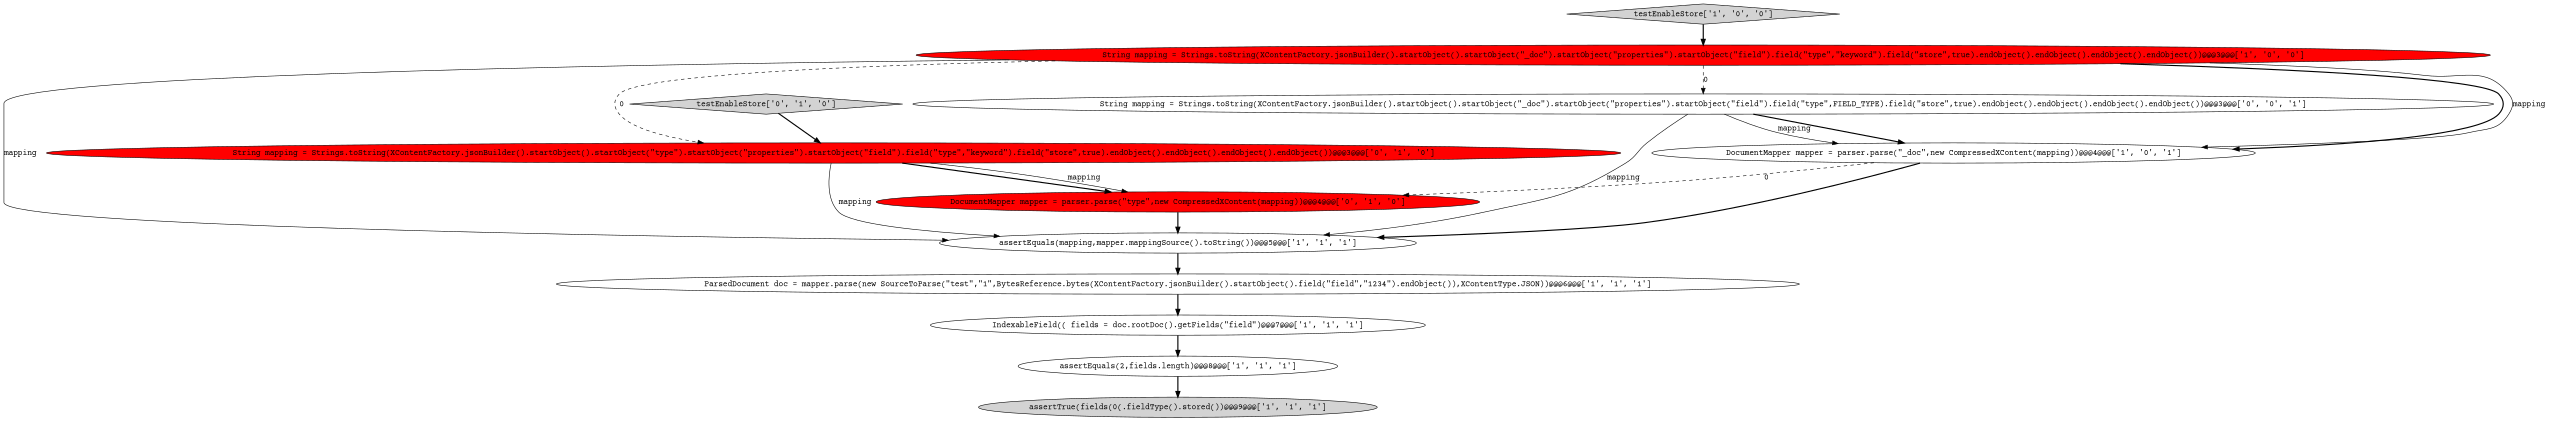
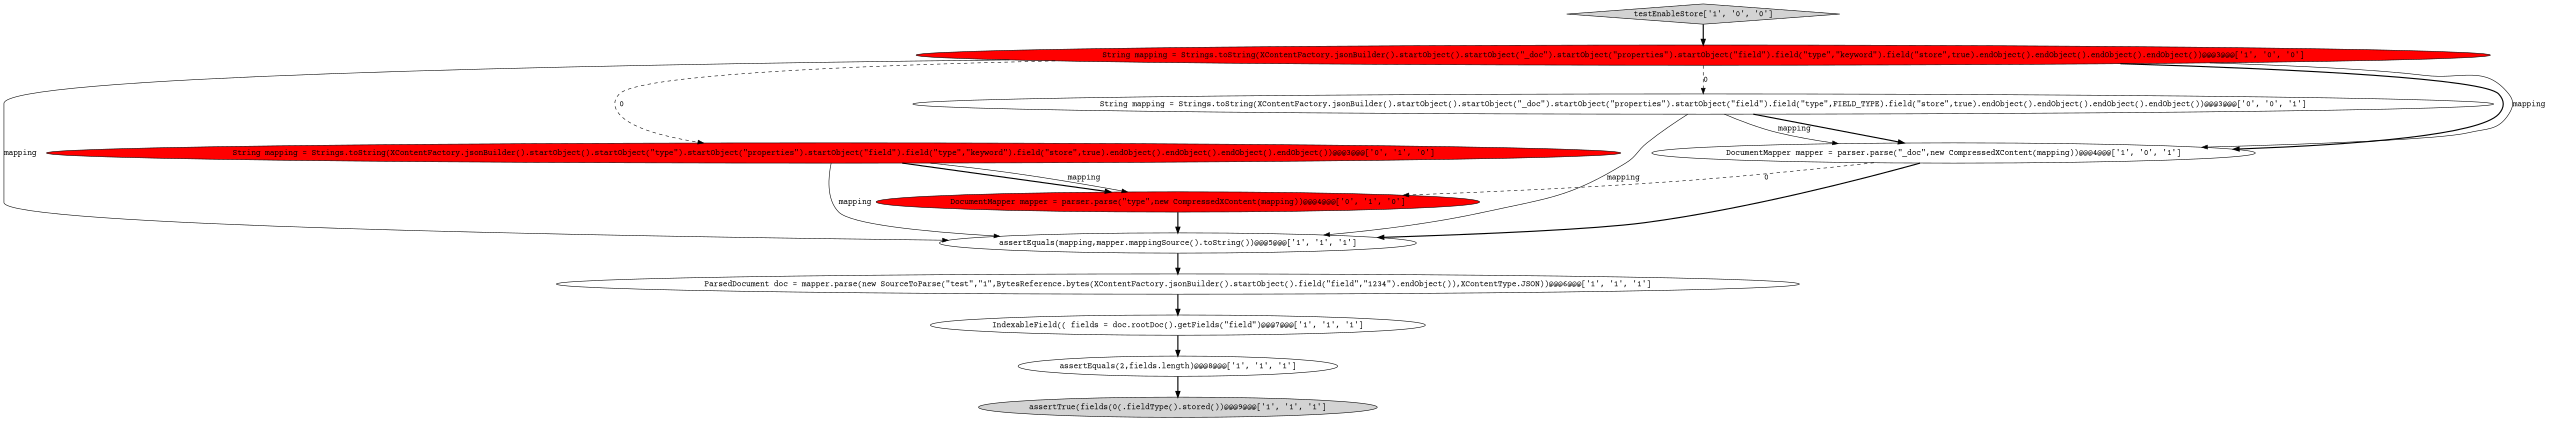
node "testEnableStore['0', '1', '0']": removed
